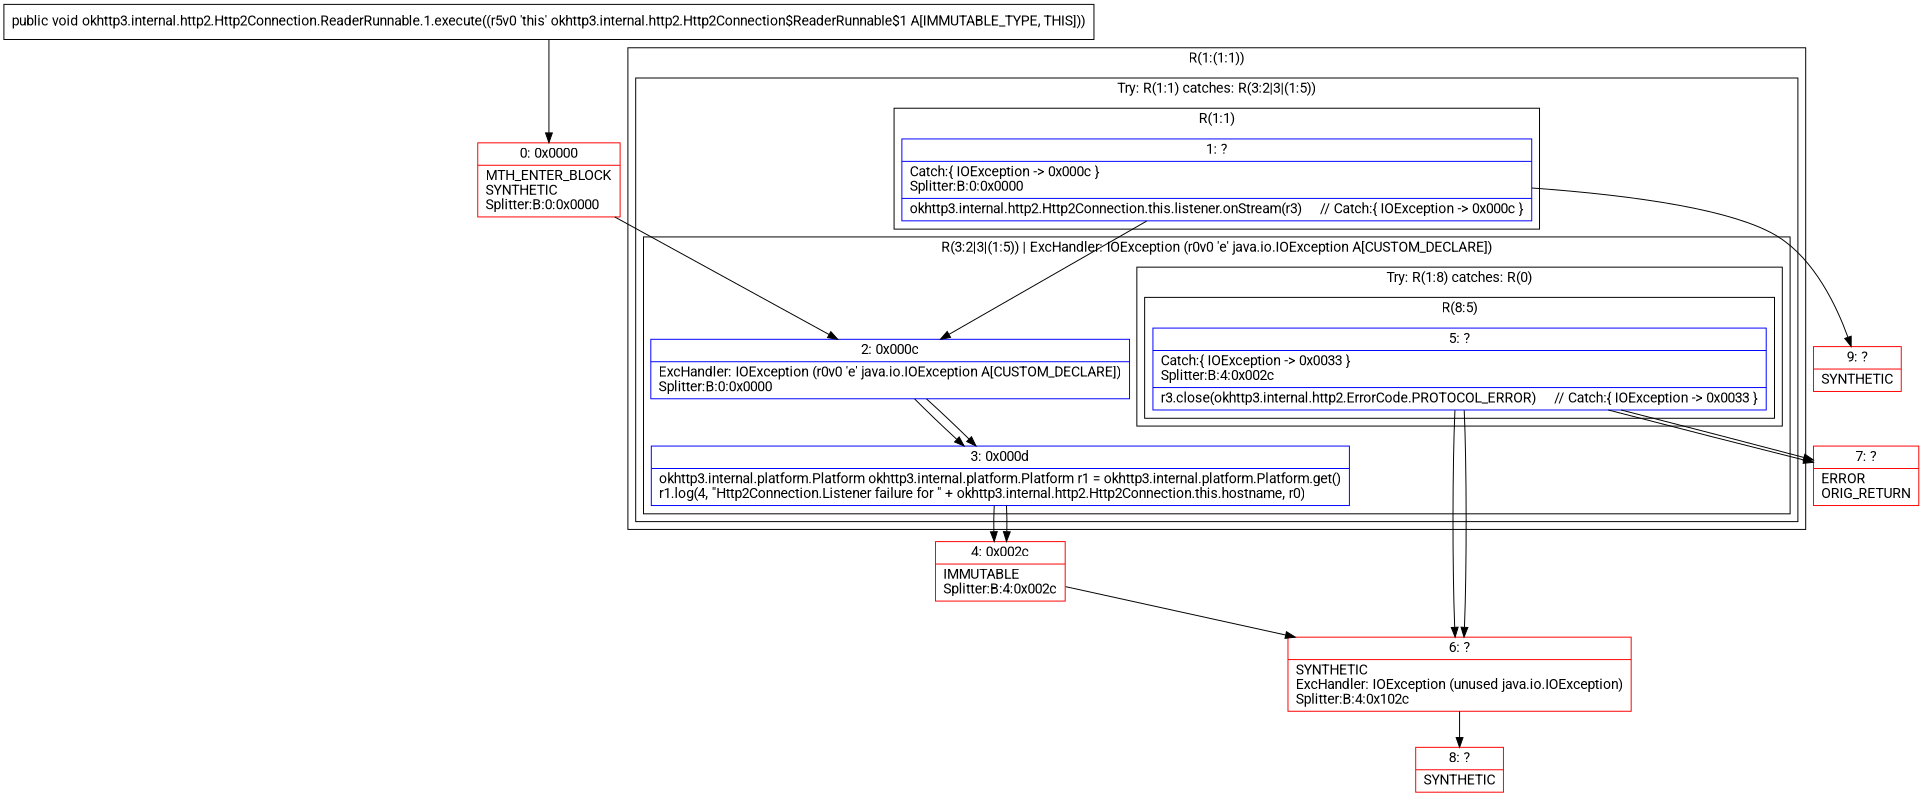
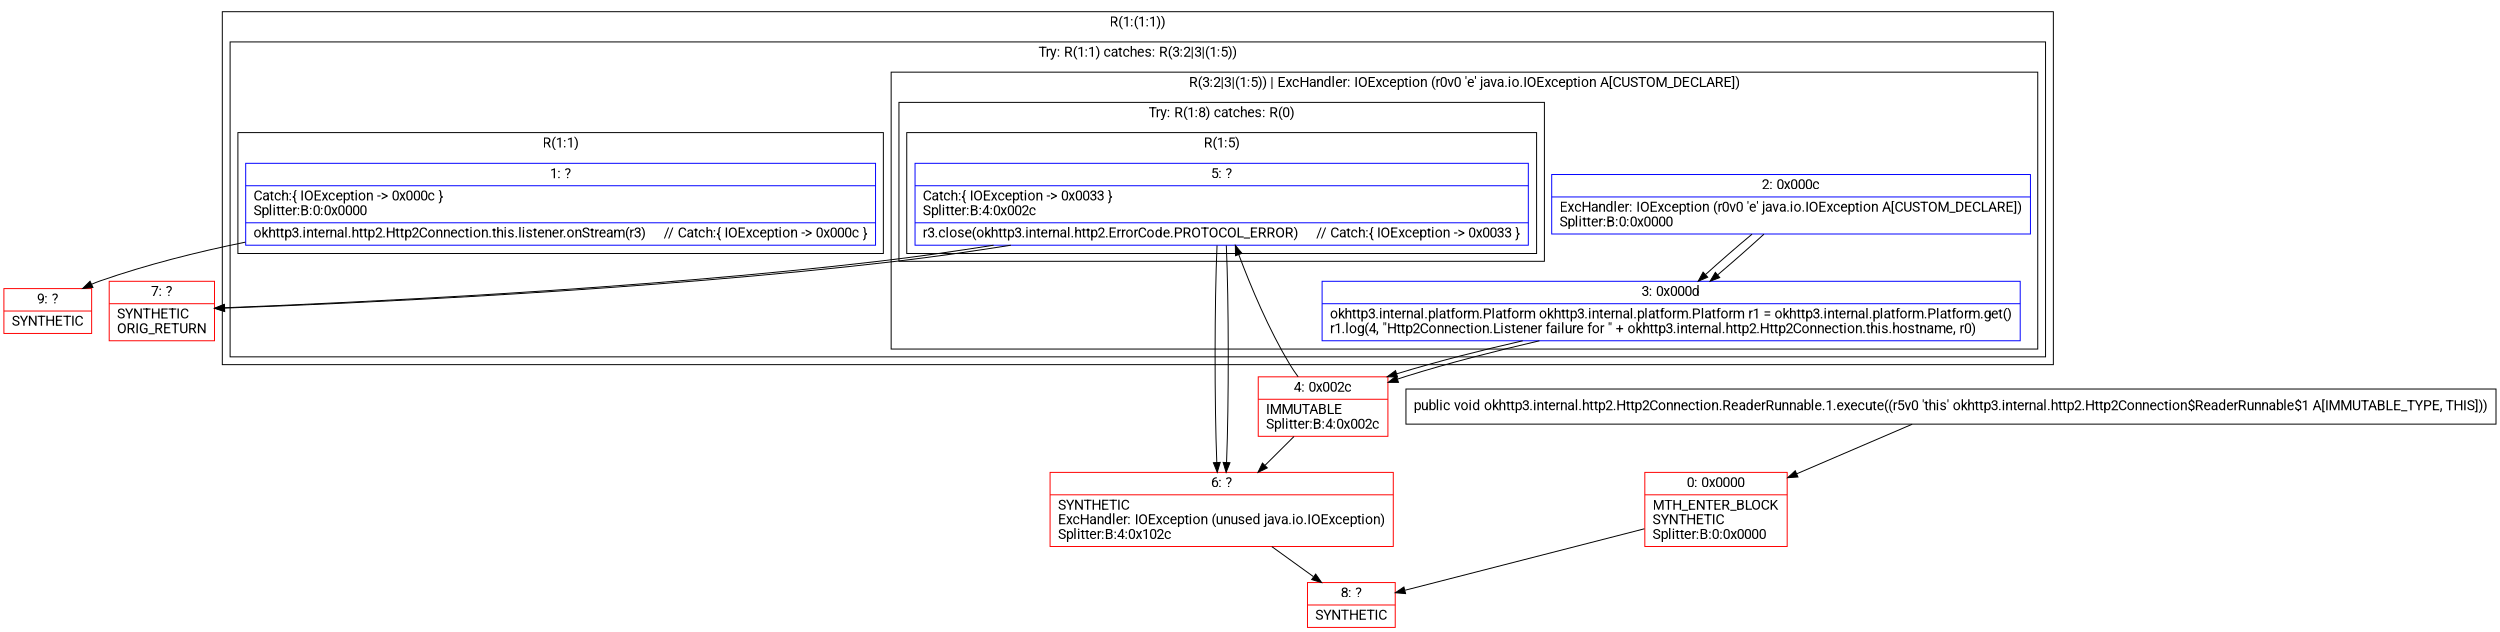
edge "0: 0x0000" -> "2: 0x000c": now "0: 0x0000" -> "8: ?"
edge "1: ?" -> "2: 0x000c": removed
cluster "R(8:5)": label "R(8:5)" -> "R(1:5)"
edge "4: 0x002c" -> "5: ?": added
node "7: ?": text "ERROR" -> "SYNTHETIC"
